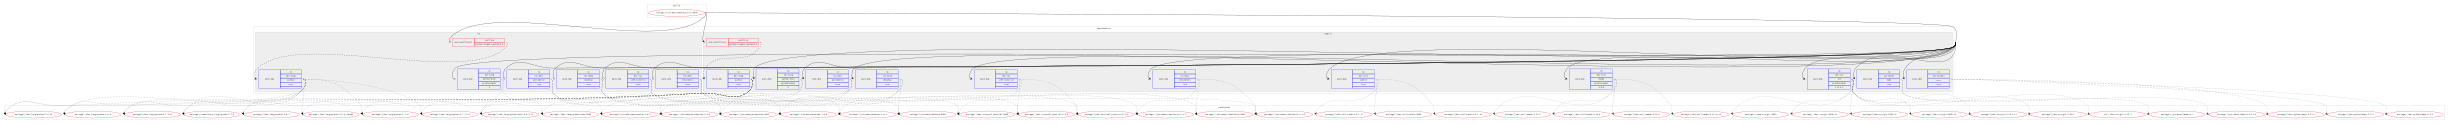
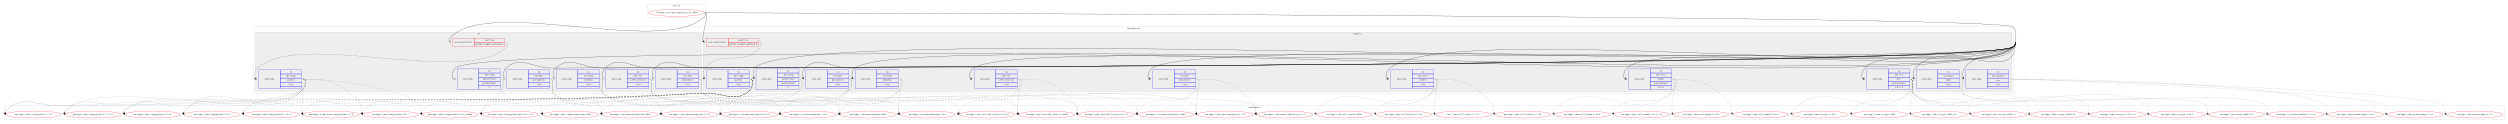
node "portage://ros-meta/simulators-1.4.0": label "portage://ros-meta/simulators-1.4.0" -> "portage://ros-dev/simulators-1.4.0"
node "portage://dev-util/catkin-0.7.17": label "portage://dev-util/catkin-0.7.17" -> "ros://dev-util/catkin-0.7.17"
node "portage://dev-util/catkin-0.7.20": added
node "sys://dev-vcs/git-2.25.1": label "sys://dev-vcs/git-2.25.1" -> "portage://dev-vcs/git-2.25.1"
